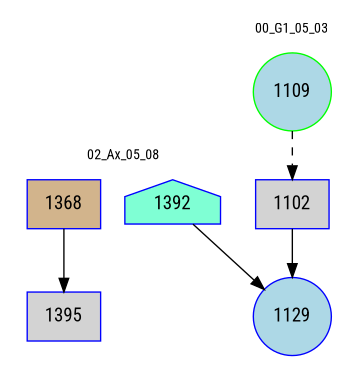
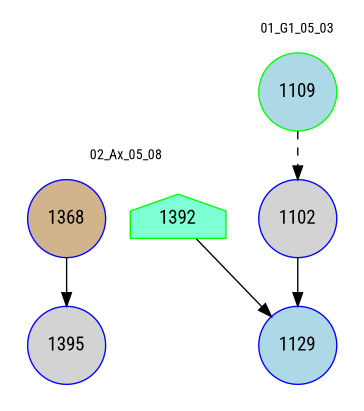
cluster "00_G1_05_03": label "00_G1_05_03" -> "01_G1_05_03"
node "1368": shape box -> circle
node "1392": color blue -> green
node "1102": shape box -> circle
node "1395": shape box -> circle
